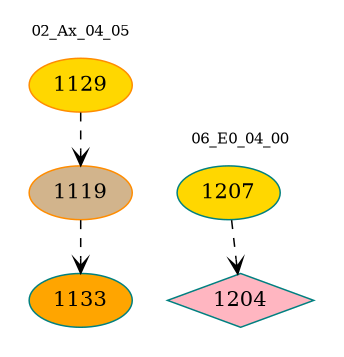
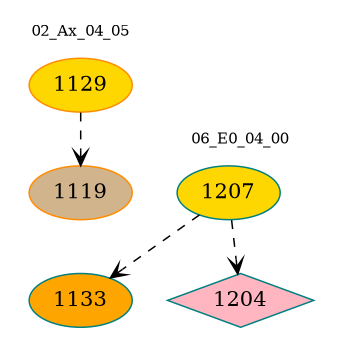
edge "1119" -> "1133": now "1207" -> "1133"
